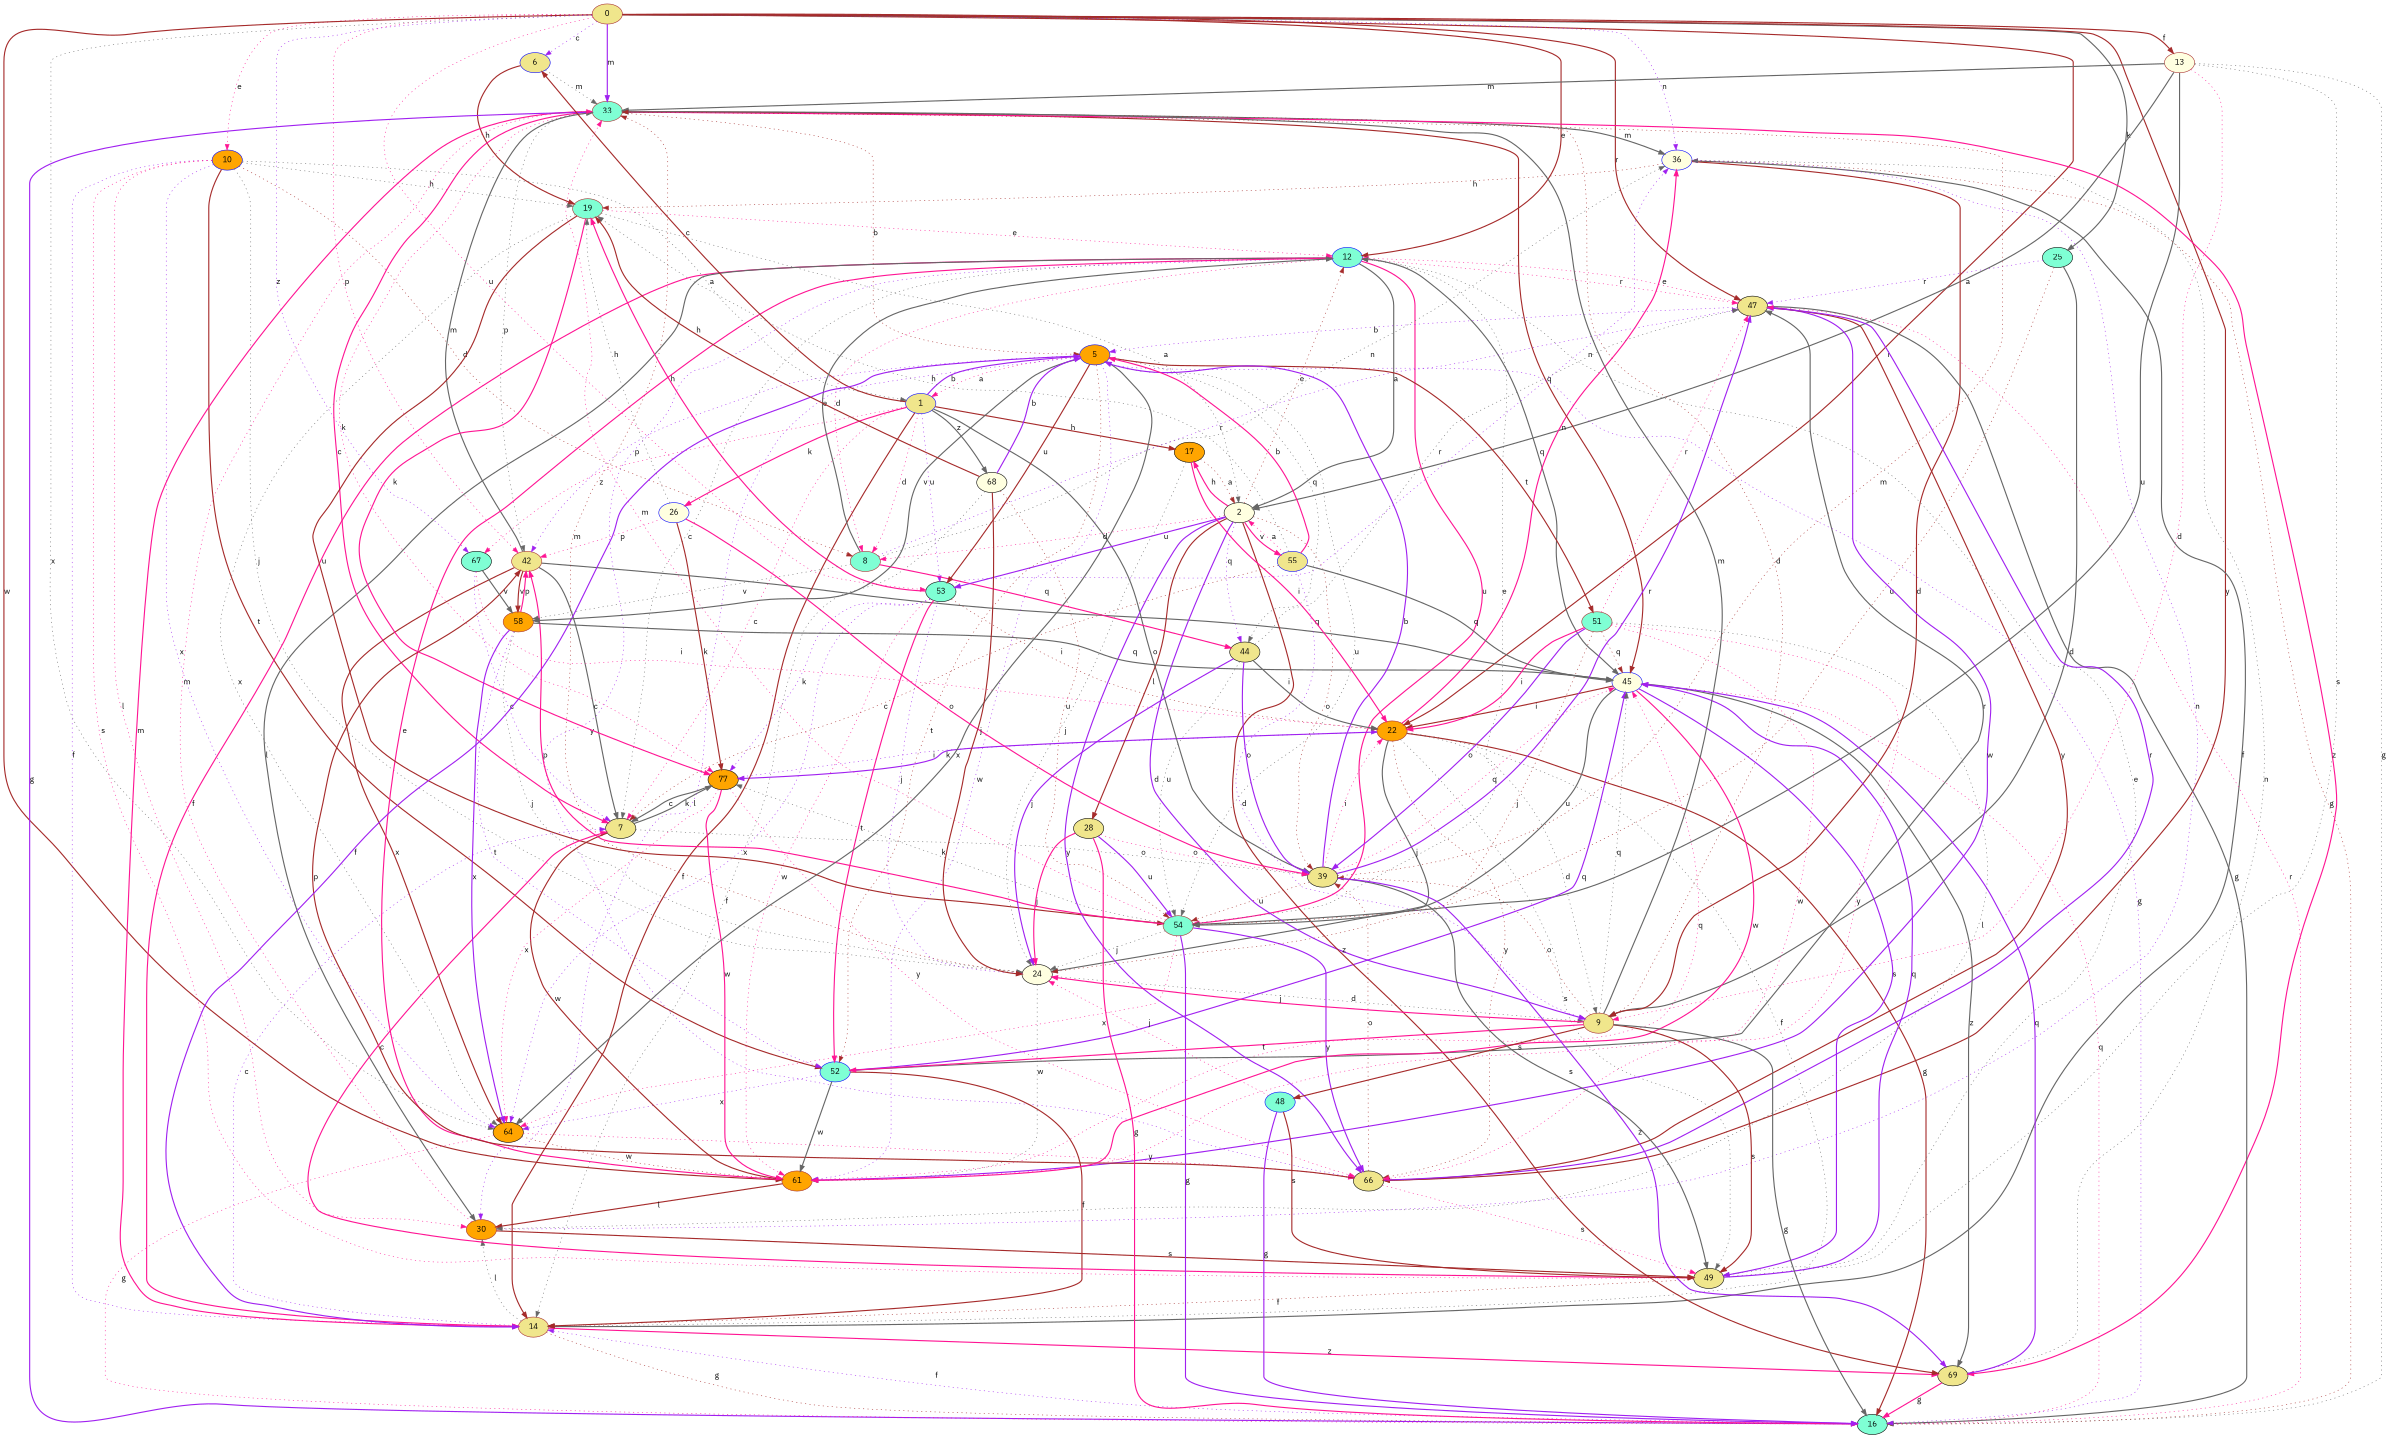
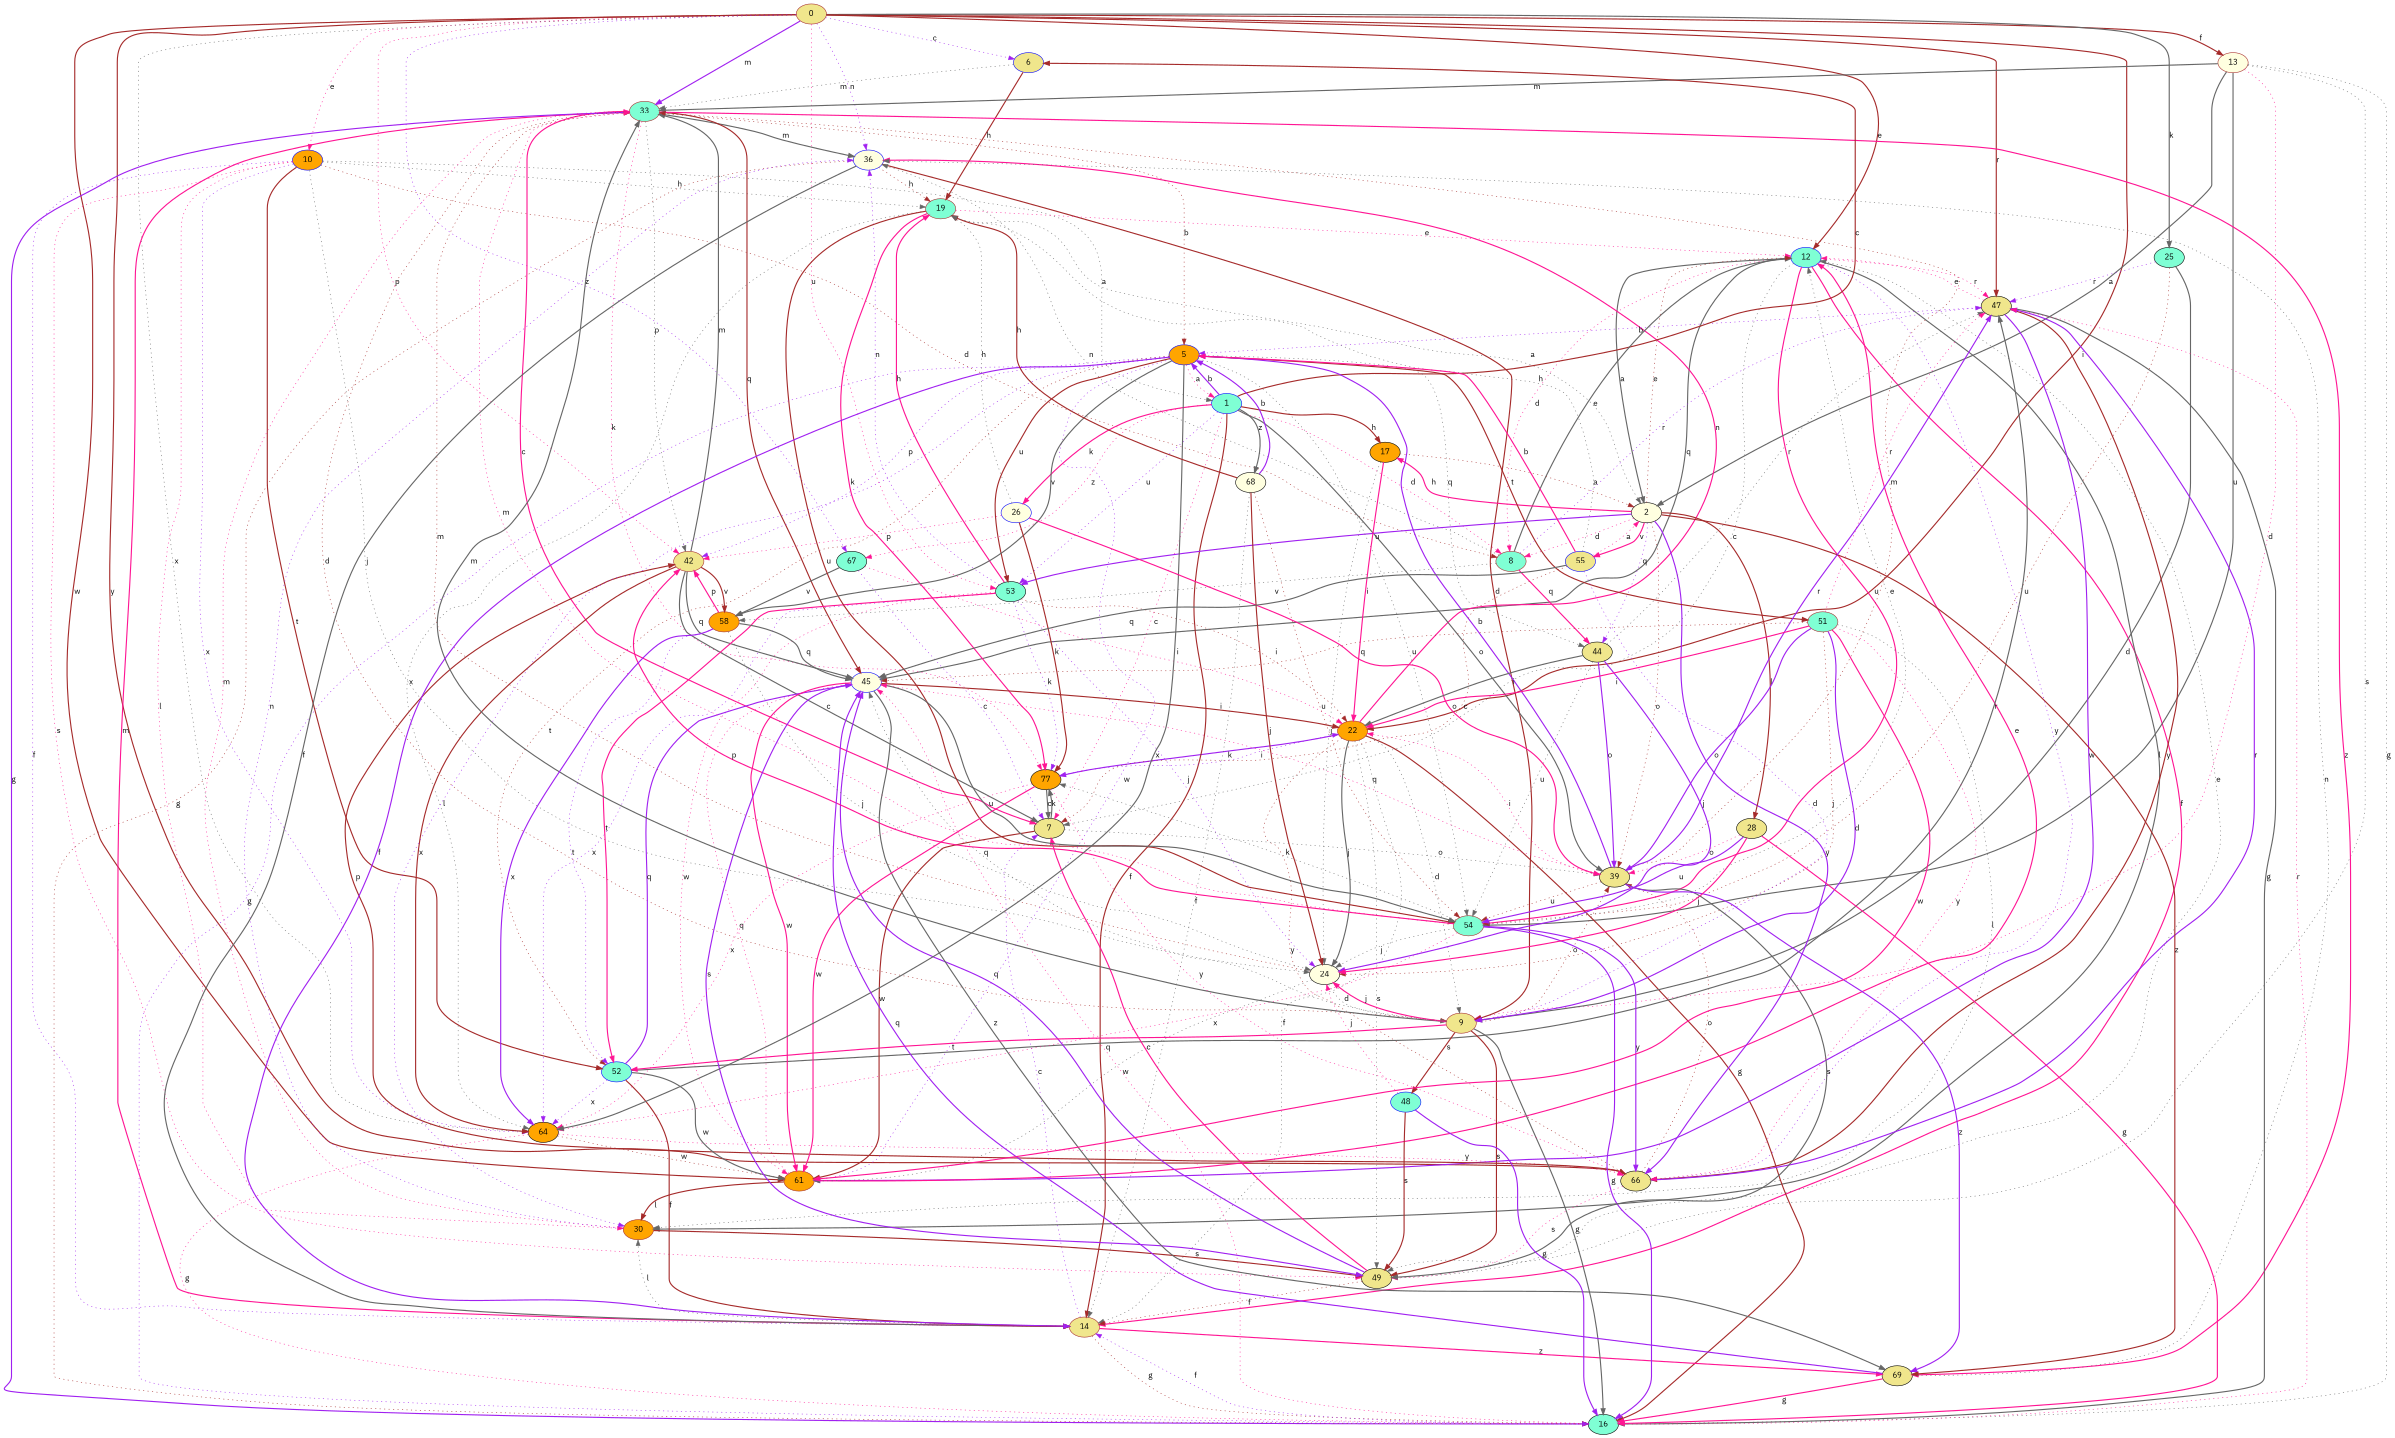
node "1": fillcolor khaki -> aquamarine
edge "2" -> "9": now "51" -> "9"
edge "51" -> "61": style dotted -> bold
